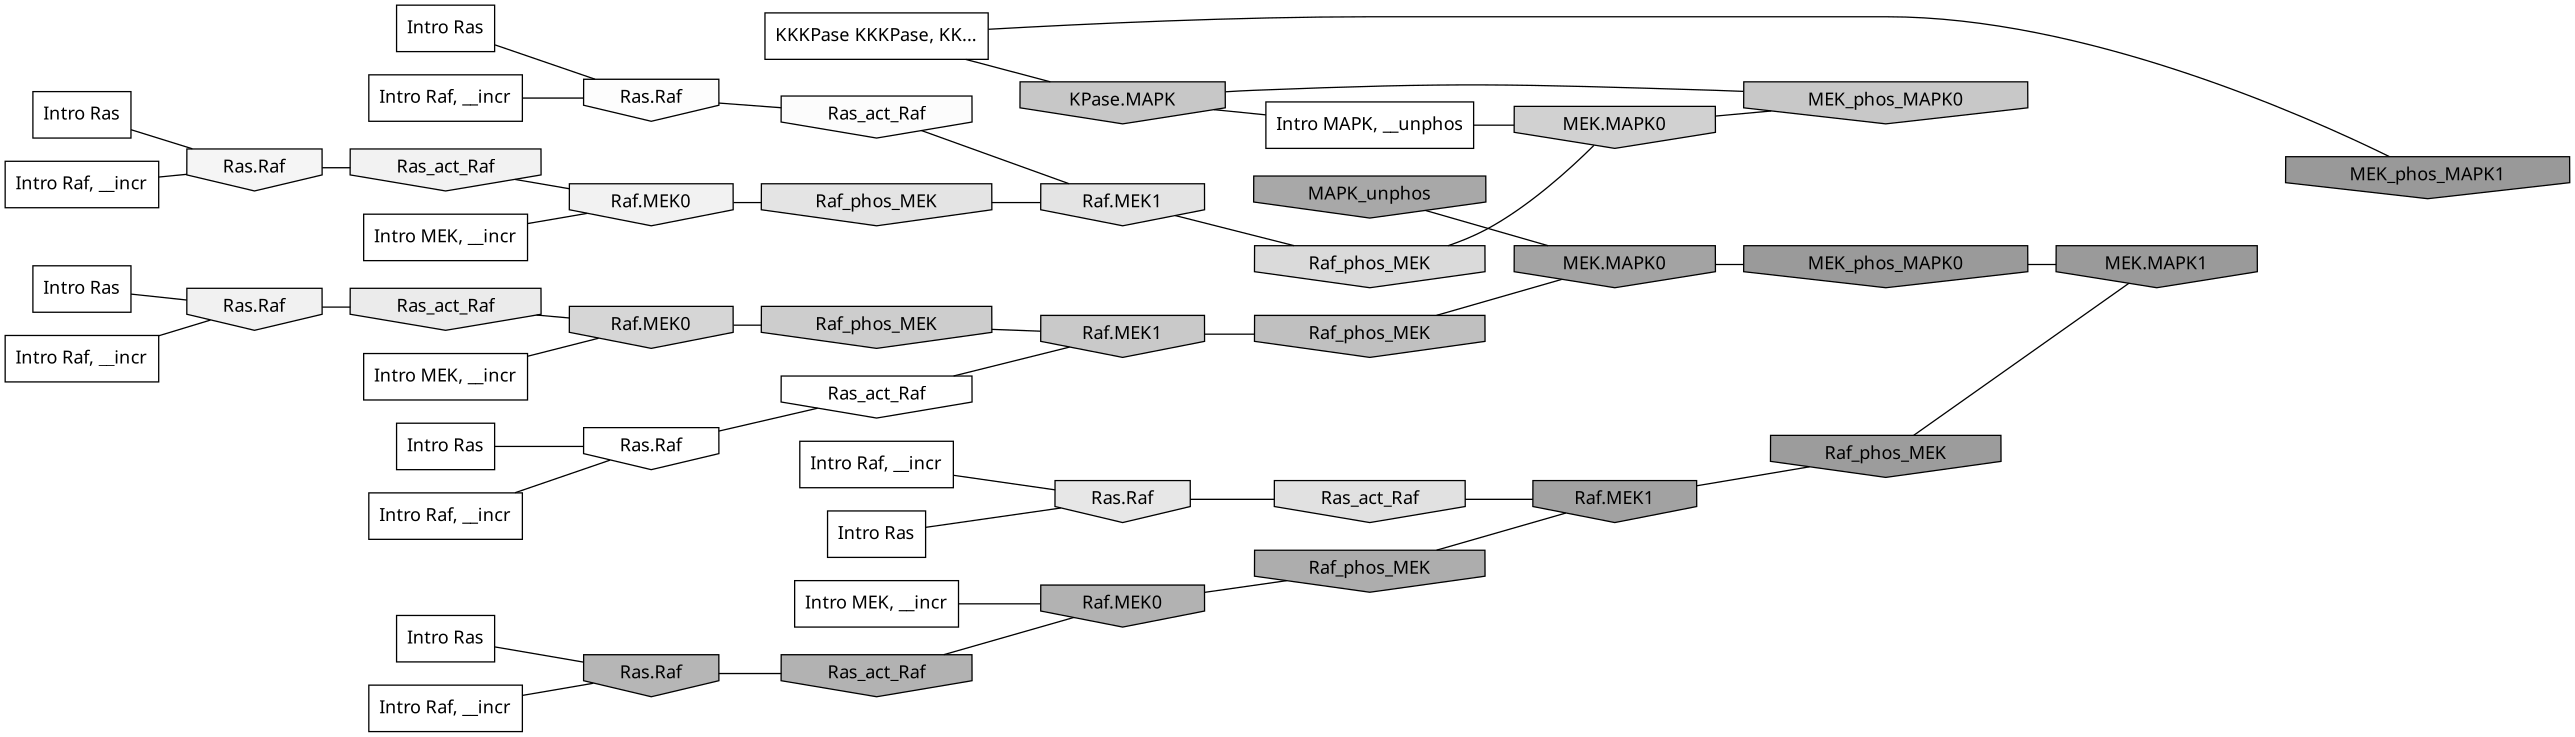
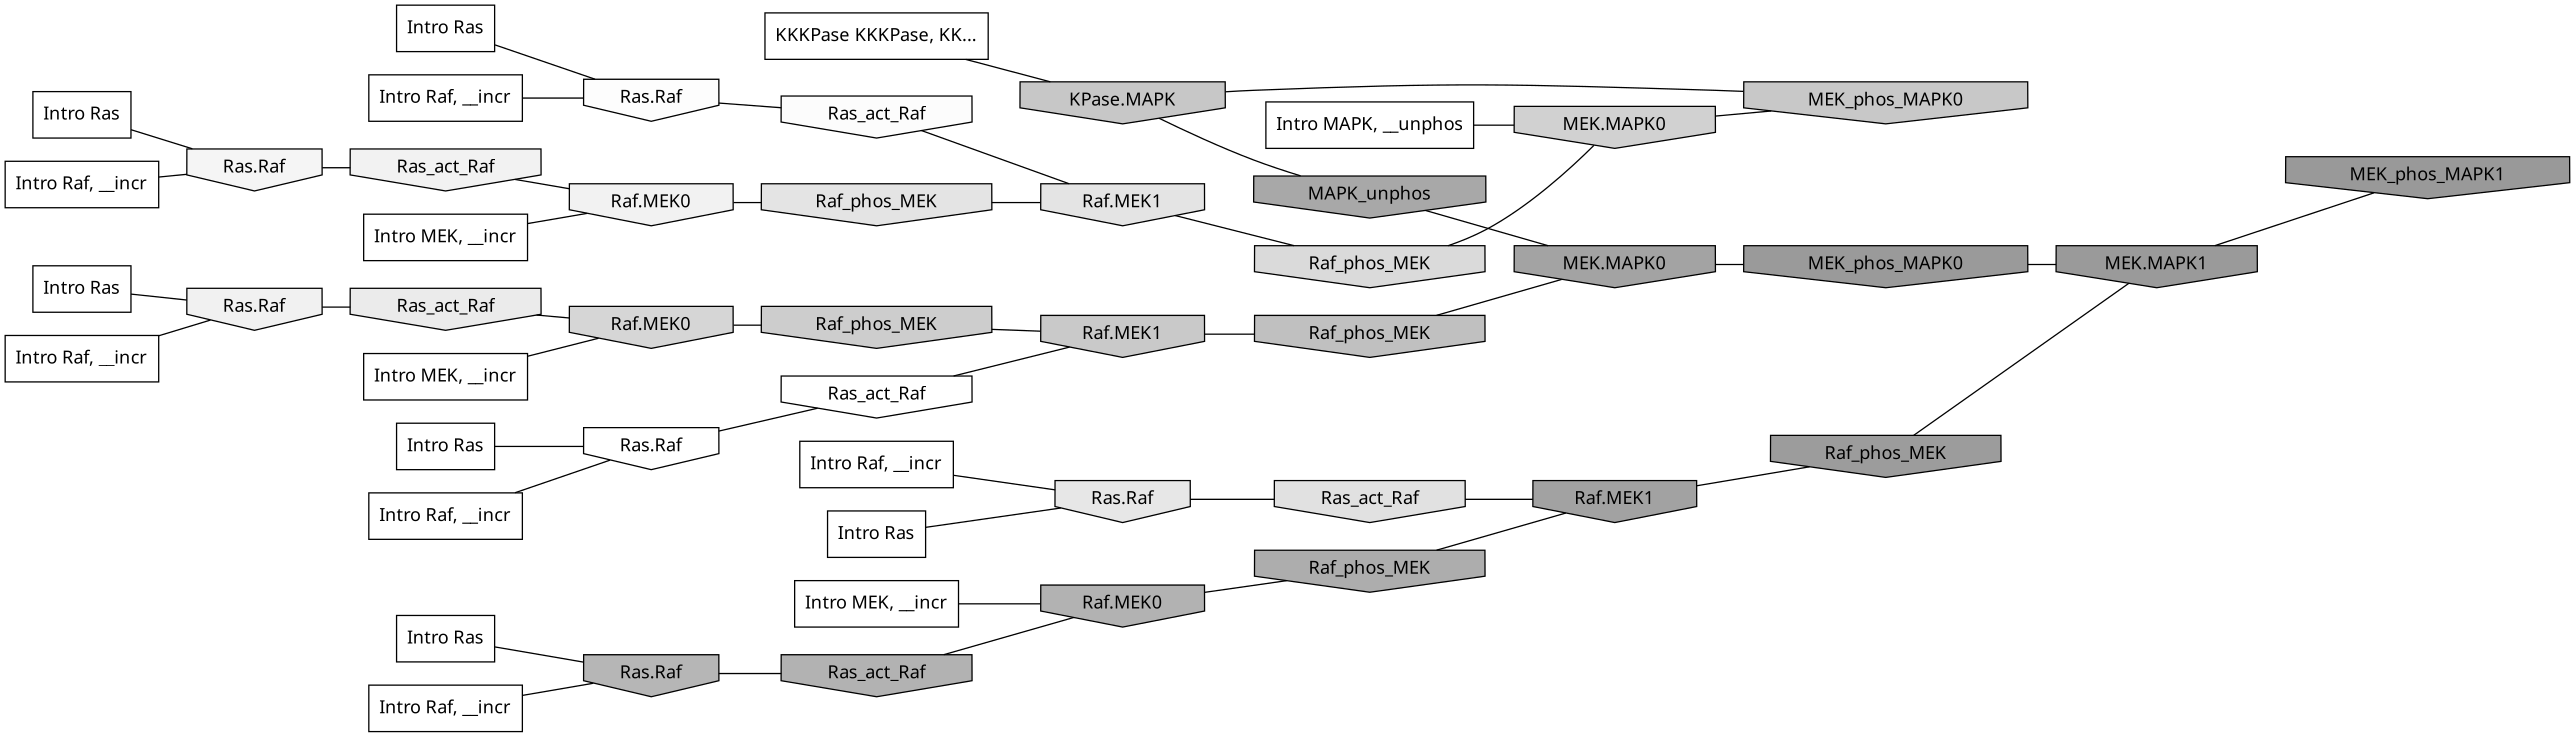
edge "KKKPase KKKPase, KK..." -- "MEK_phos_MAPK1": now "MEK.MAPK1" -- "MEK_phos_MAPK1"
edge "KPase.MAPK" -- "Intro MAPK, __unphos": now "KPase.MAPK" -- "MAPK_unphos"
